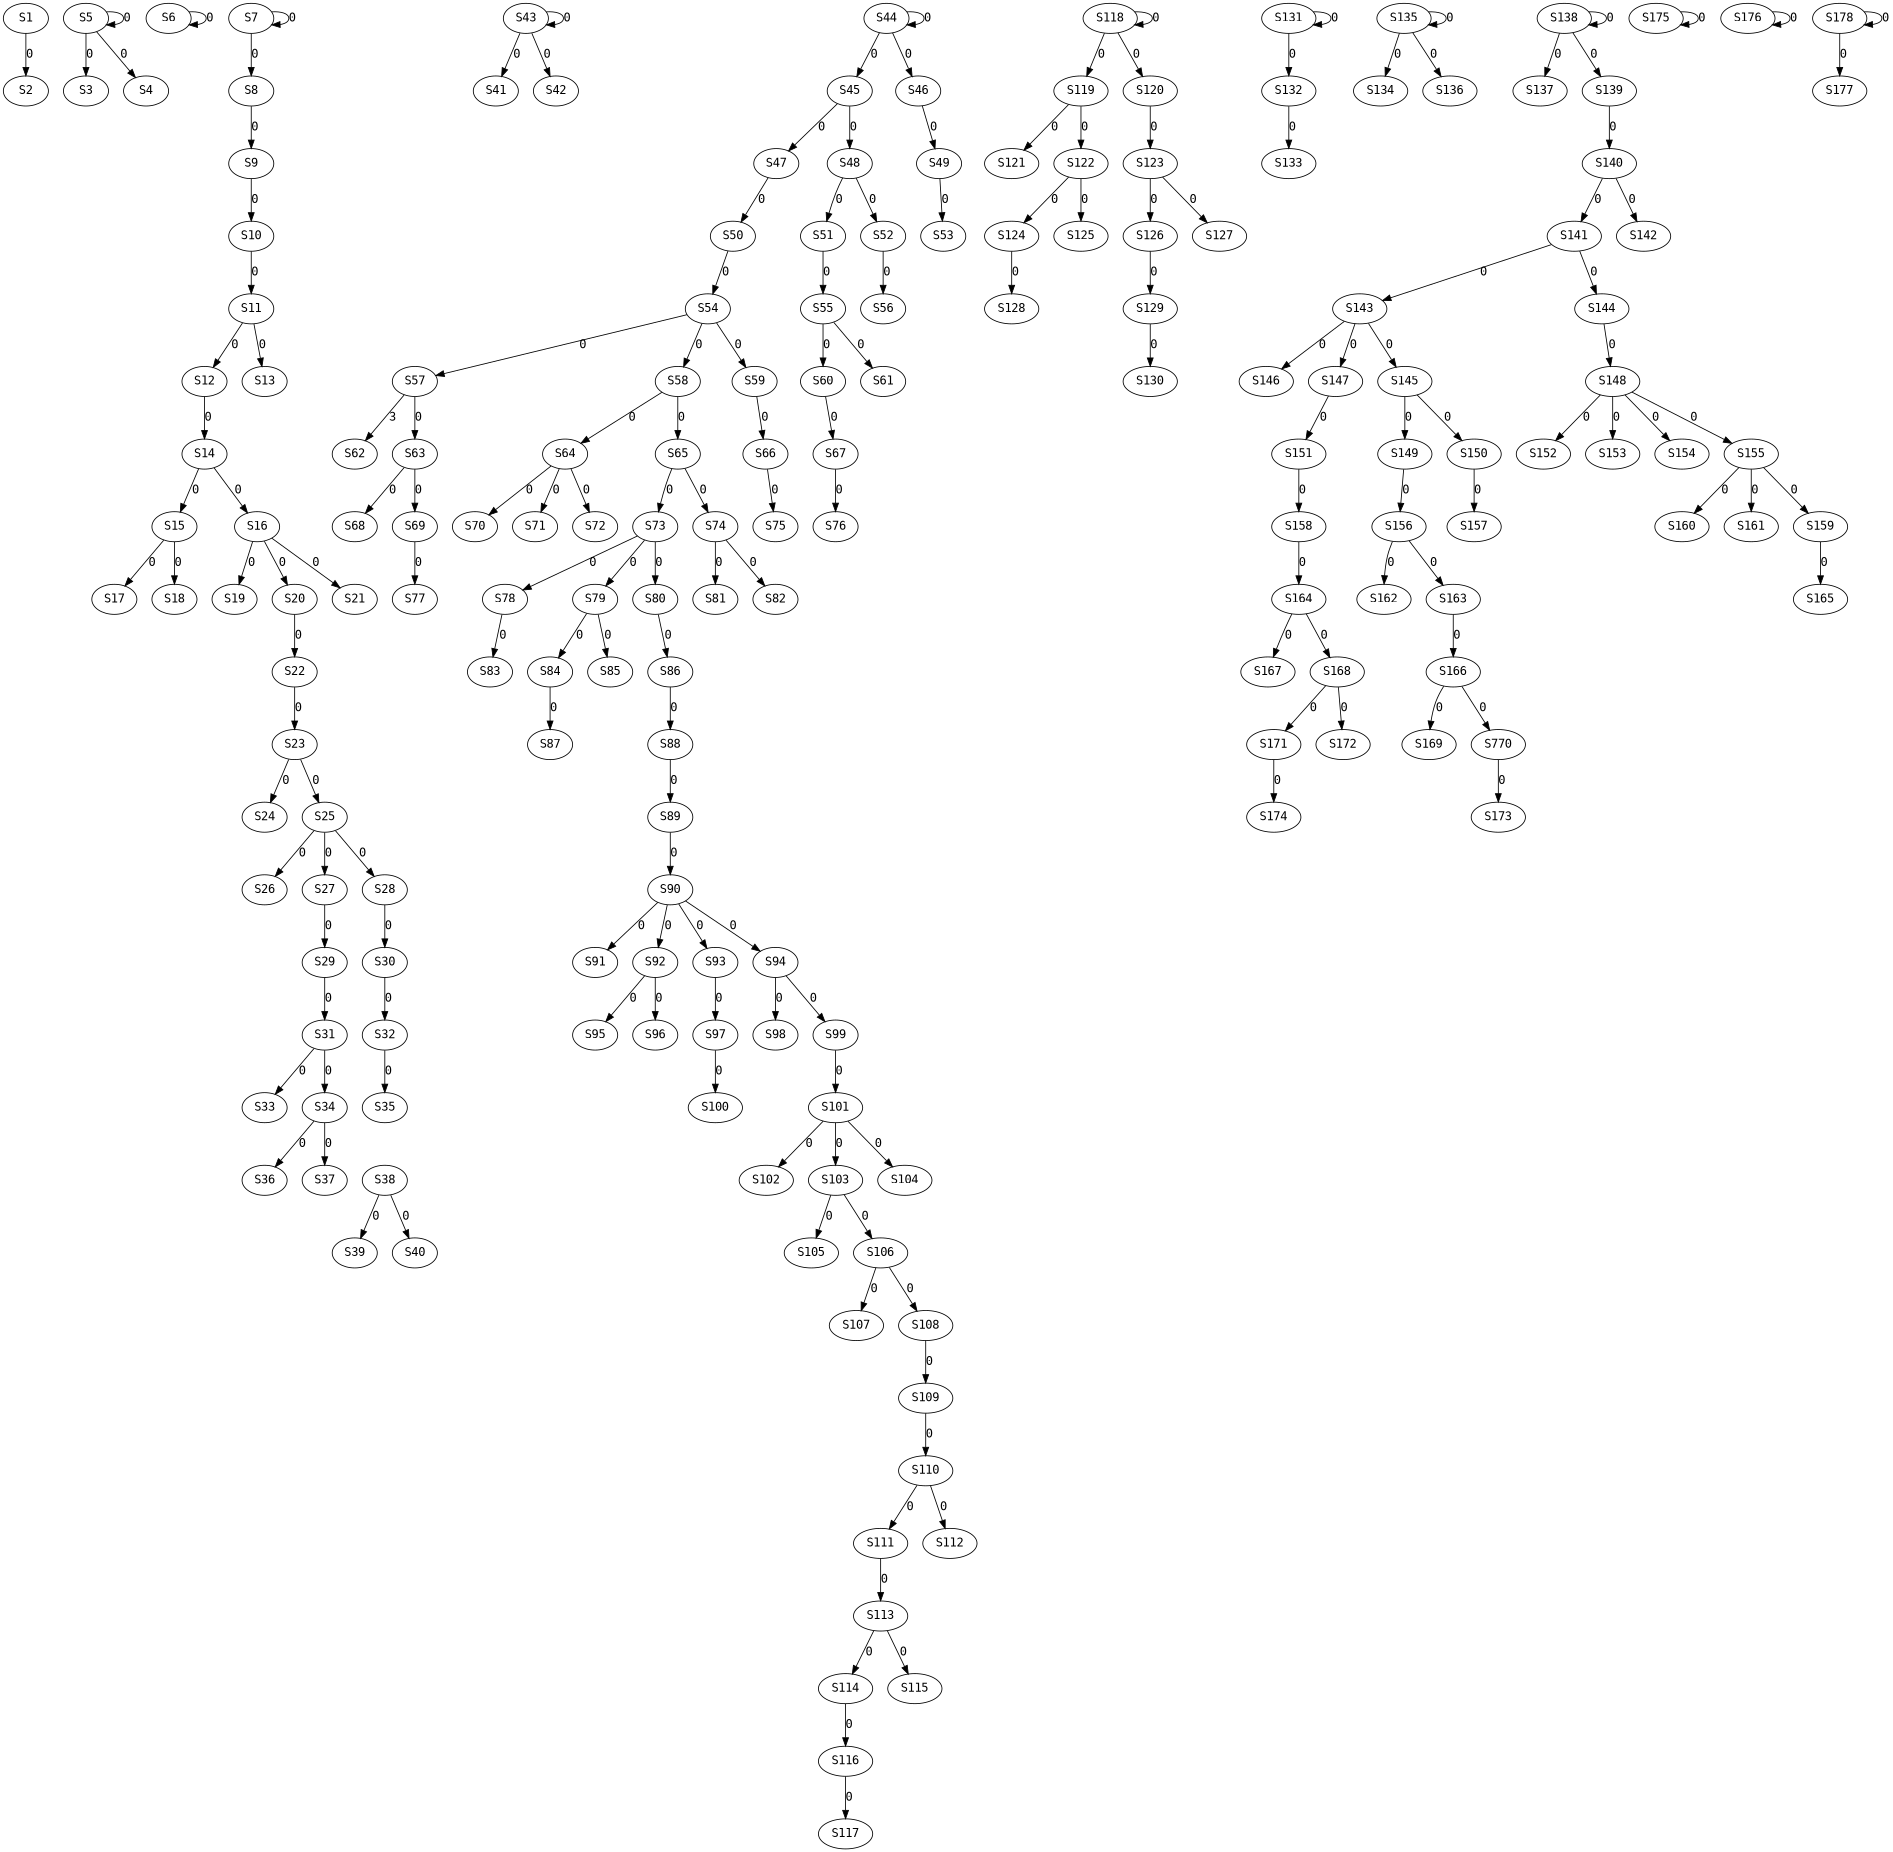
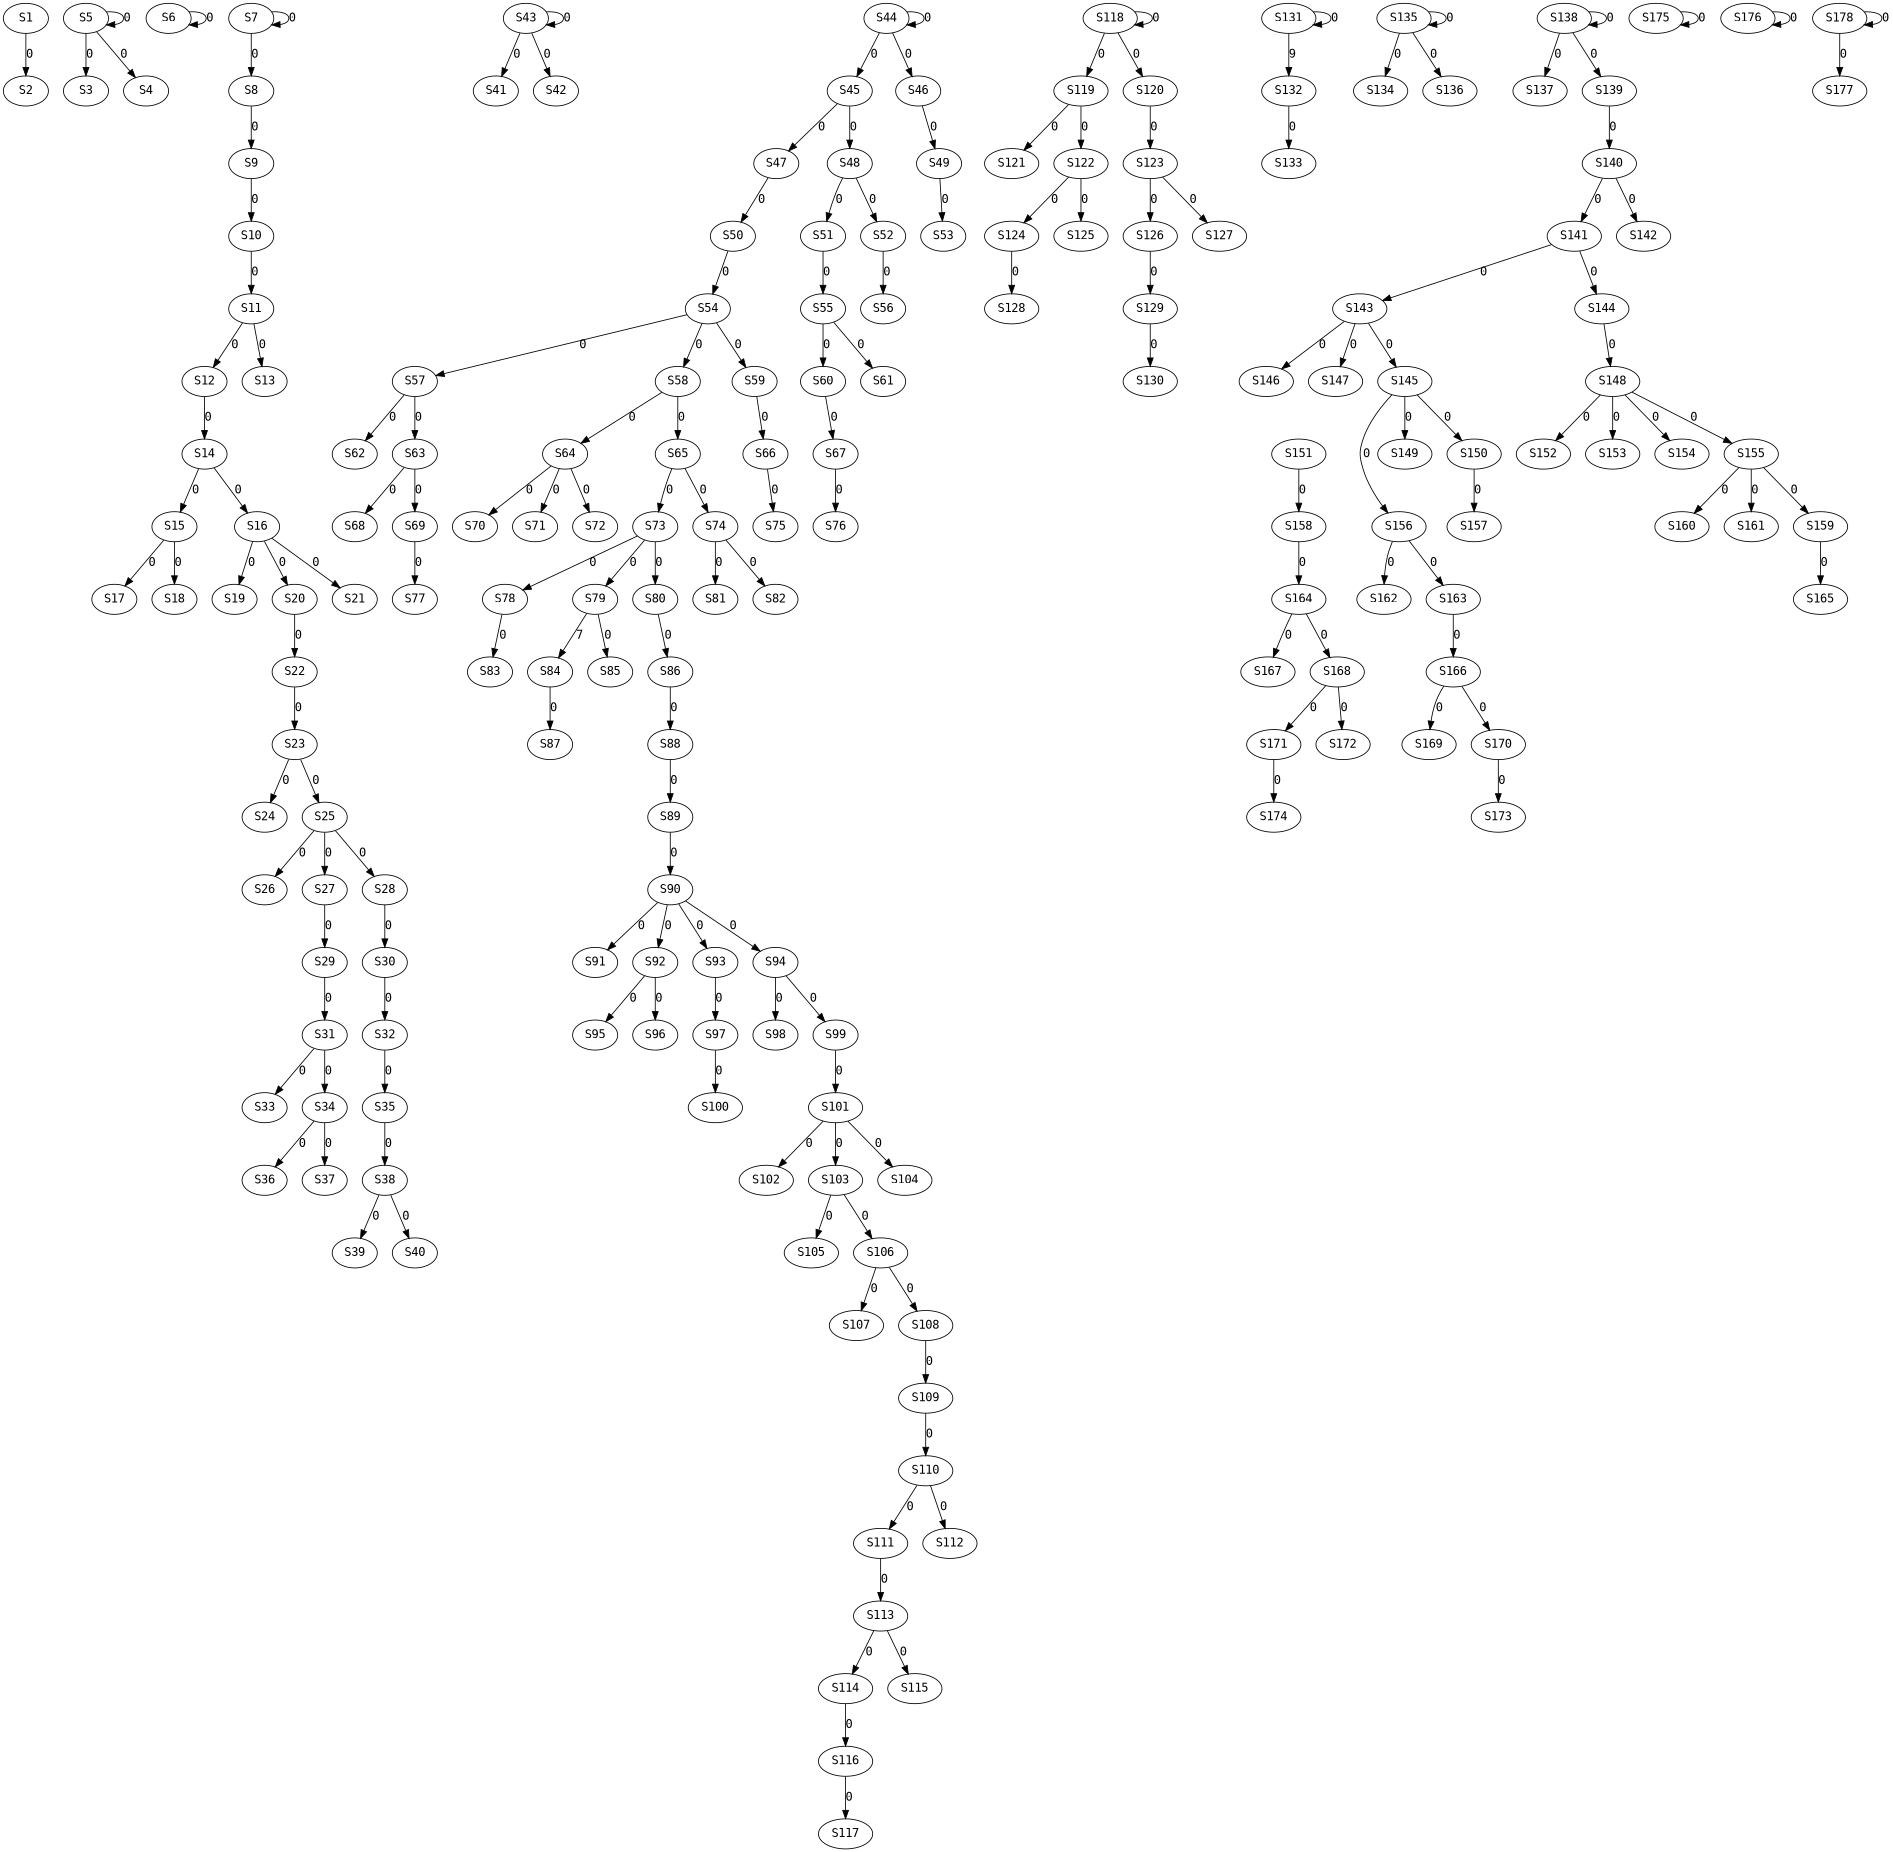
edge "S131" -> "S132": label "0" -> "9"
edge "S147" -> "S151": removed, label "0"
edge "S57" -> "S62": label "3" -> "0"
edge "S149" -> "S156": now "S145" -> "S156"
edge "S79" -> "S84": label "0" -> "7"
node "S770": label "S770" -> "S170"
edge "S35" -> "S38": added, label "0"
